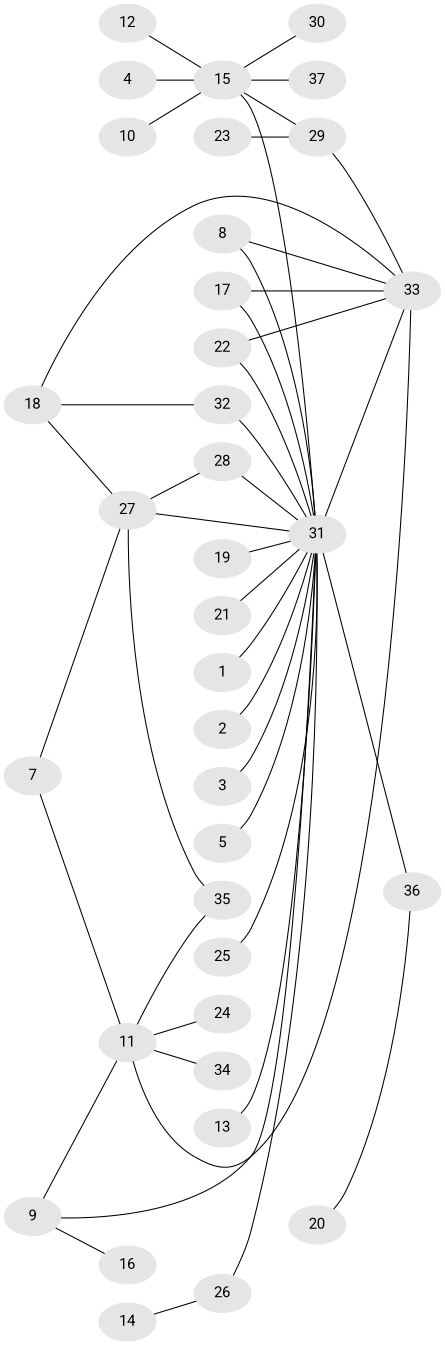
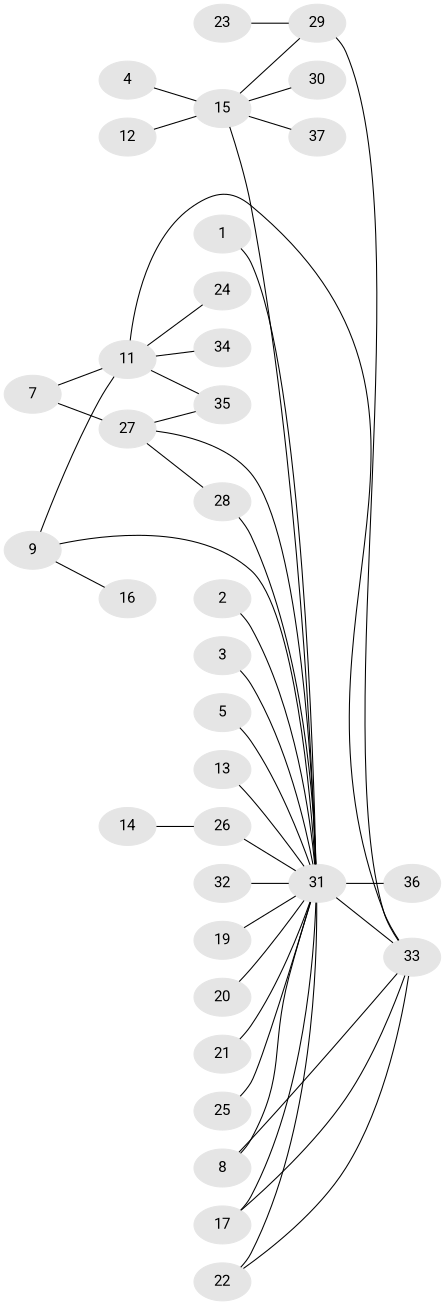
node "10": removed
node "18": removed
edge "36" -- "20": now "31" -- "20"
